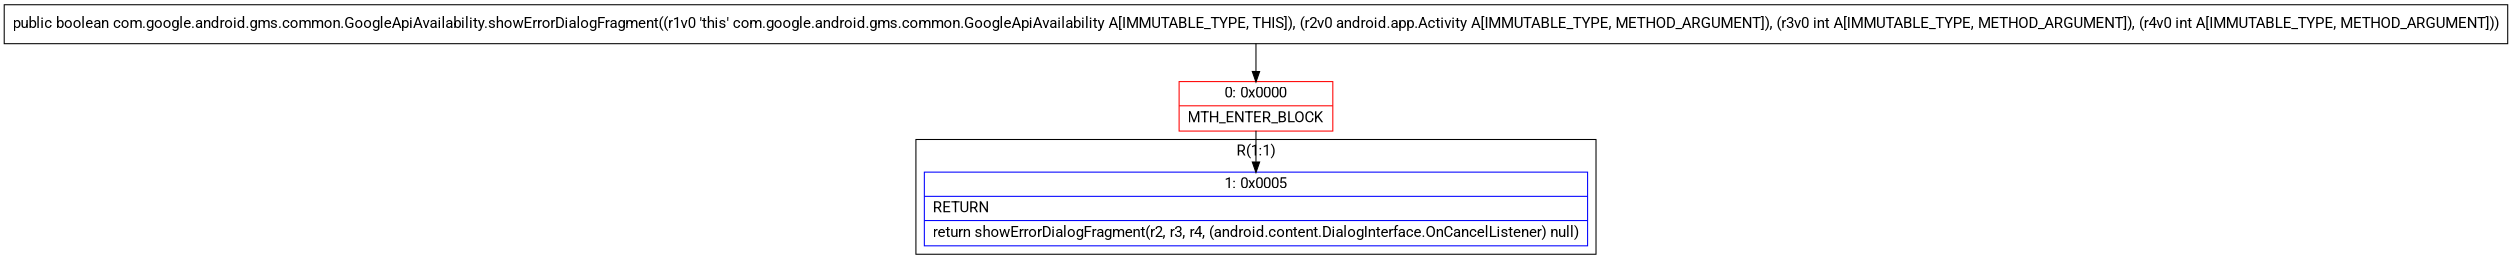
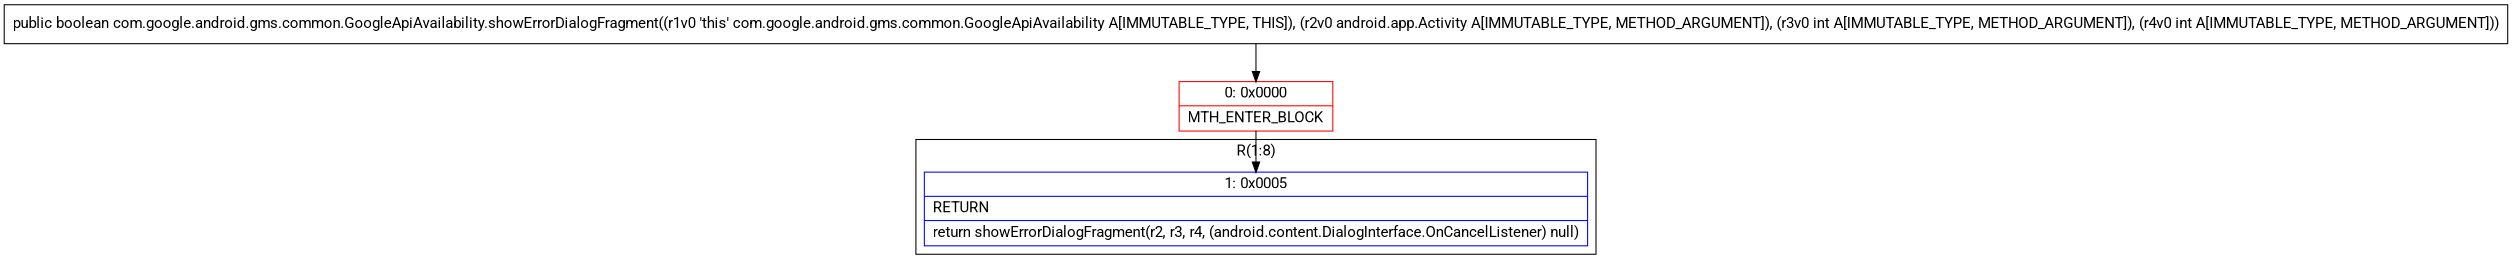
cluster "R(1:1)": label "R(1:1)" -> "R(1:8)"
